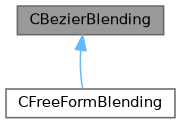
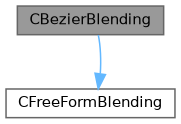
edge "CFreeFormBlending" -> "CBezierBlending": reversed
